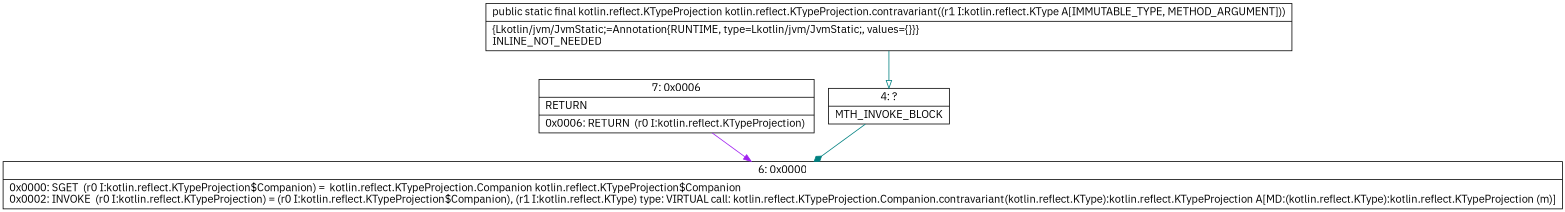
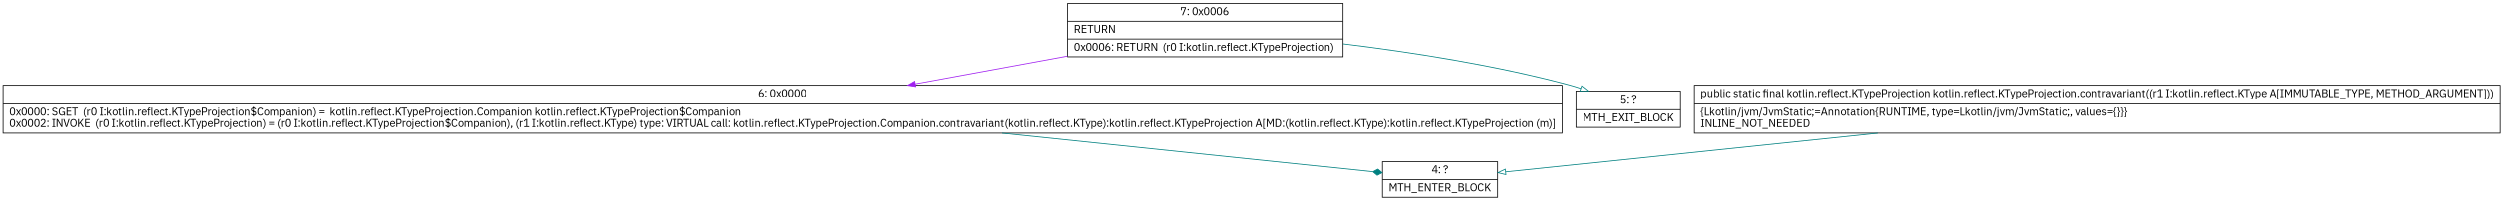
node "5: ?": added
node "4: ?": text "MTH_INVOKE_BLOCK" -> "MTH_ENTER_BLOCK"
edge "4: ?" -> "6: 0x0000": reversed
